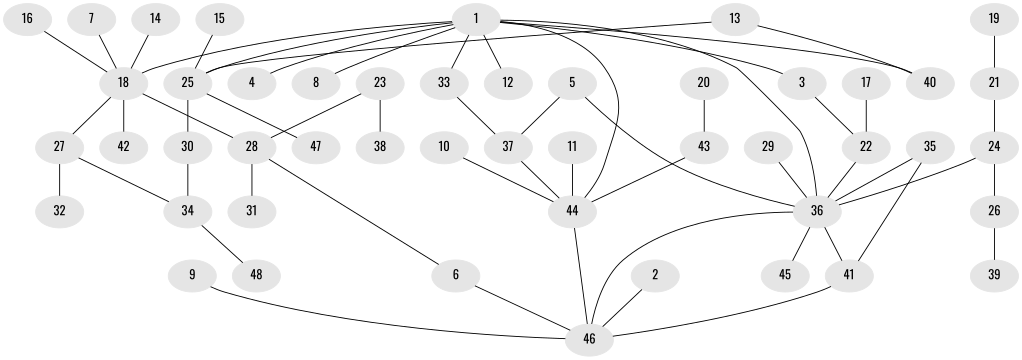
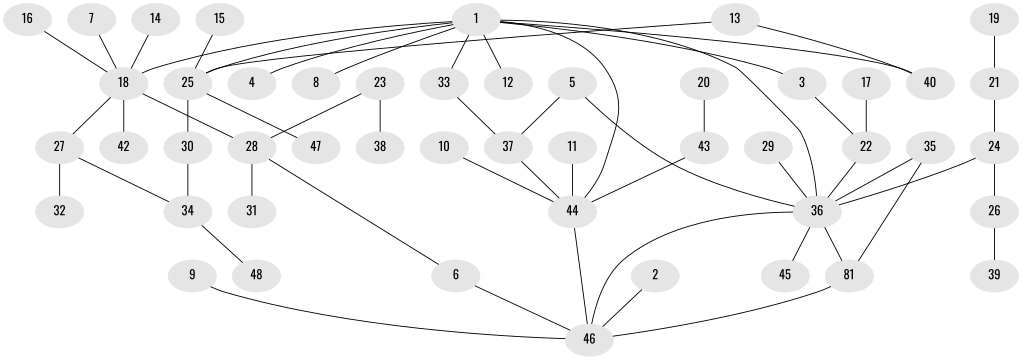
node "41": label "41" -> "81"
